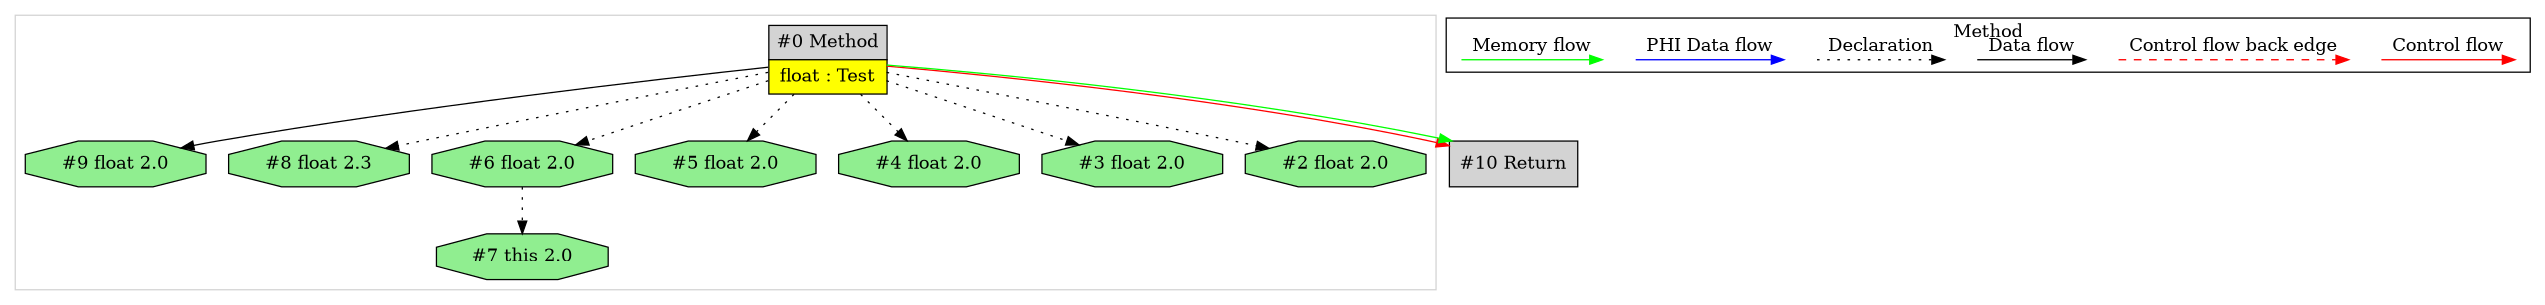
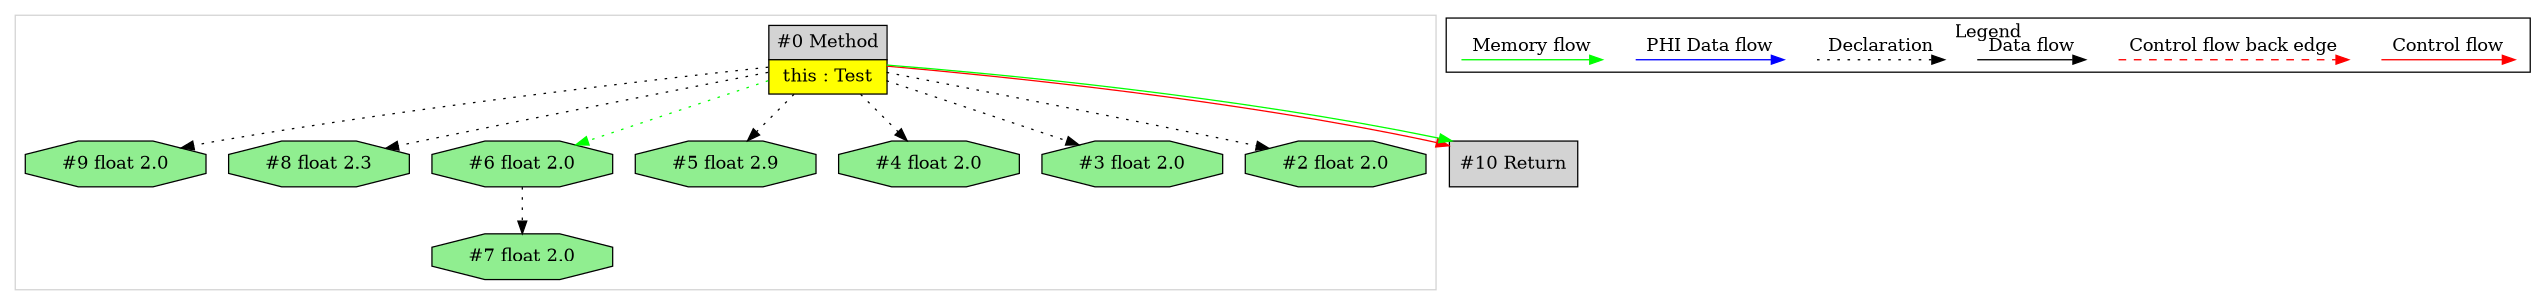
cluster "Method": label "Method" -> "Legend"
node "#0 Method": text "float : Test" -> "this : Test"
edge "#0 Method" -> "#9 float 2.0": style solid -> dotted
edge "#0 Method" -> "#6 float 2.0": color black -> green
node "#5 float 2.0": label "#5 float 2.0" -> "#5 float 2.9"
node "#7 this 2.0": label "#7 this 2.0" -> "#7 float 2.0"
